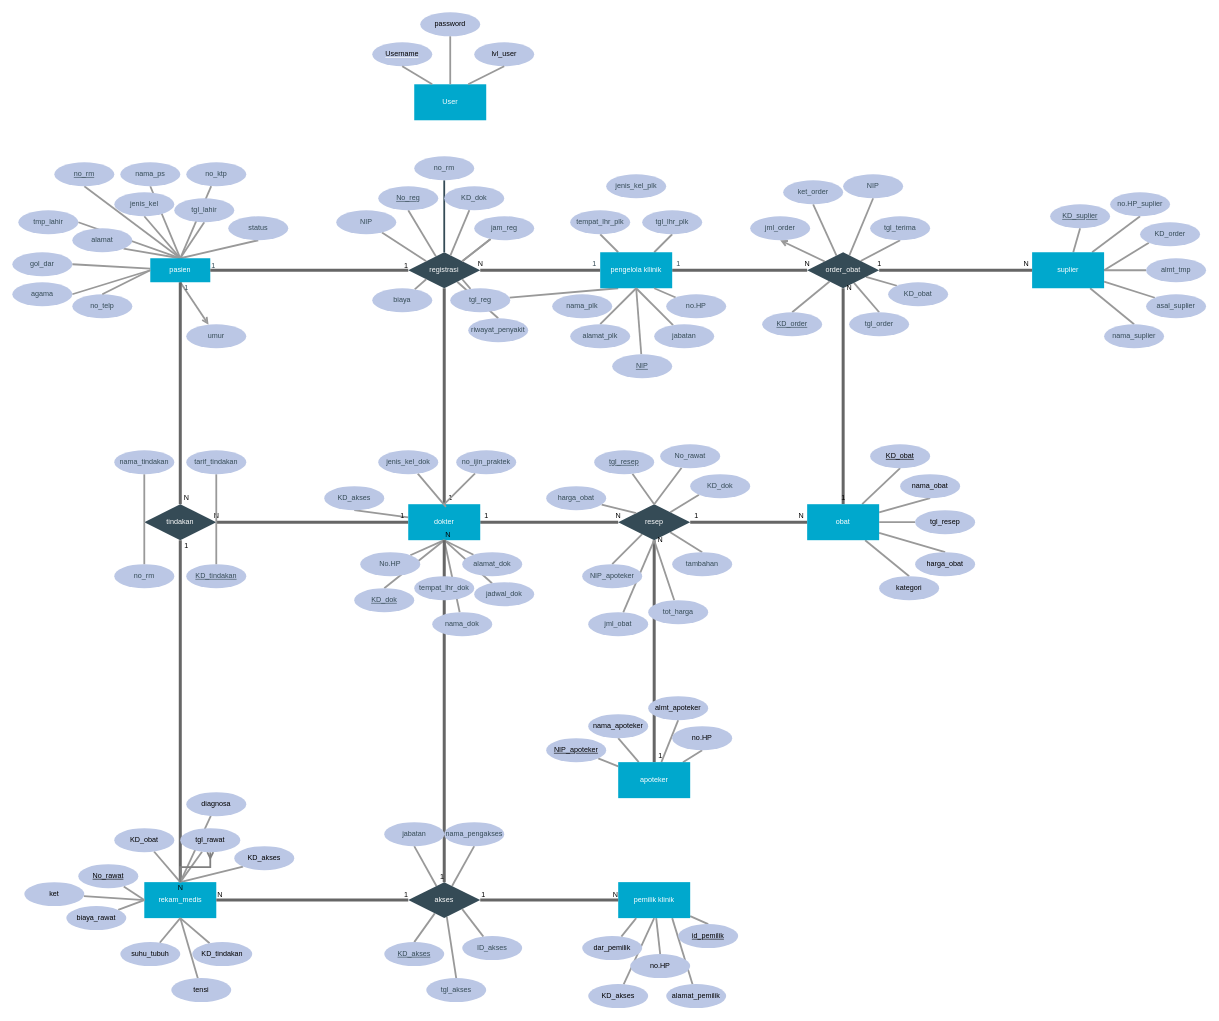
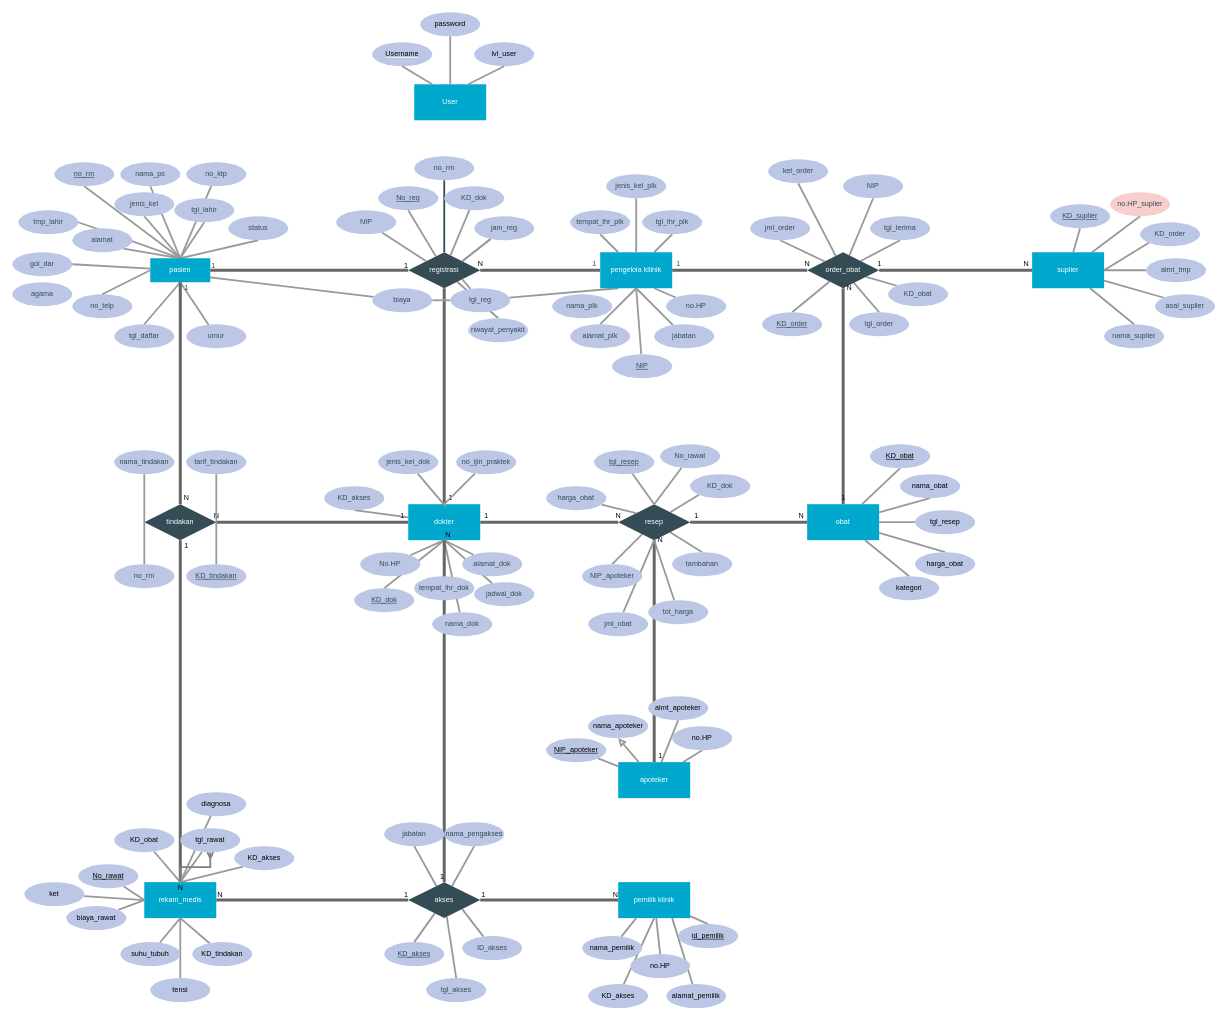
node "ket_order": moved (813, 192) -> (798, 171)
node "no.HP_suplier": fillcolor #bbc7e5 -> #f8cecc
edge "jenis_kel_plk" -- "pengelola kllinik": added
edge "order_obat" -> "jml_order": arrowhead open -> none
edge "pasien" -- "agama": now "pasien" -- "biaya"
edge "registrasi" -- "biaya": now "tgl_reg" -- "biaya"
edge "pasien" -- "tgl_daftar": added
node "asal_suplier": moved (1176, 306) -> (1185, 306)
edge "pasien" -> "umur": arrowhead open -> none
node "tgl_daftar": added
edge "nama_apoteker" -- "apoteker": arrowhead none -> block
node "dar_pemilik": label "dar_pemilik" -> "nama_pemilik"
node "tensi": moved (201, 990) -> (180, 990)
